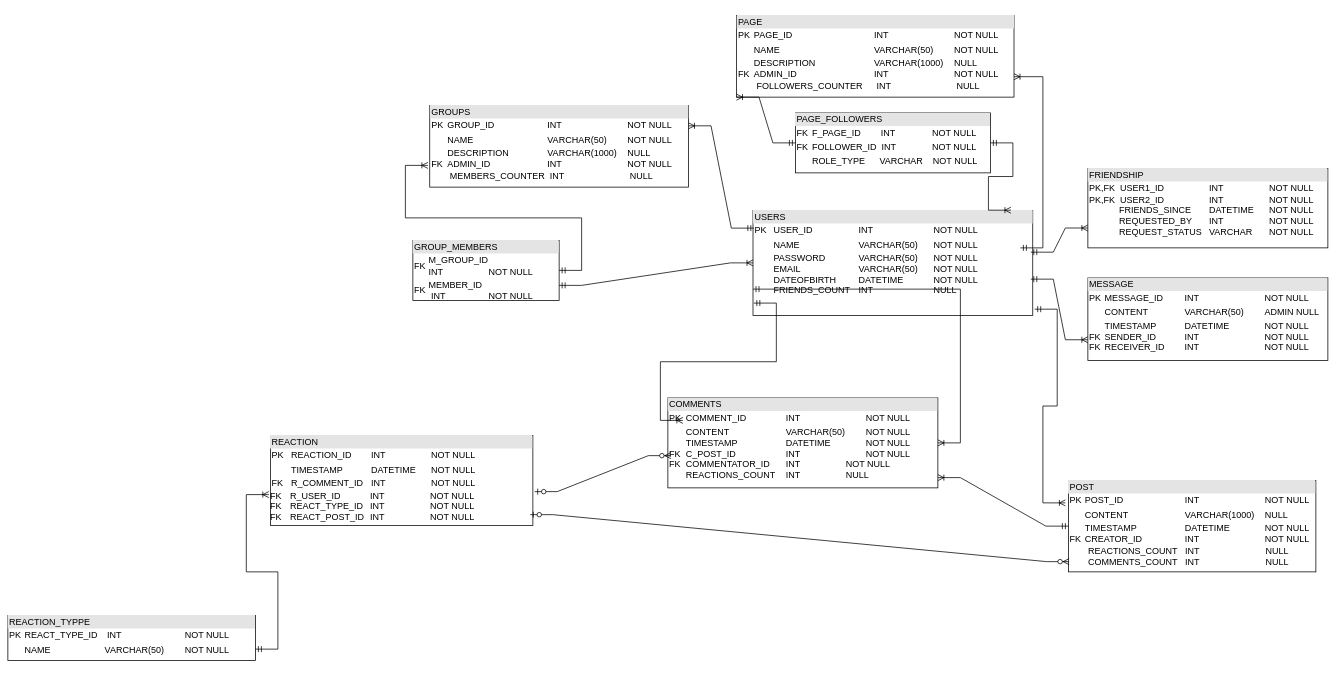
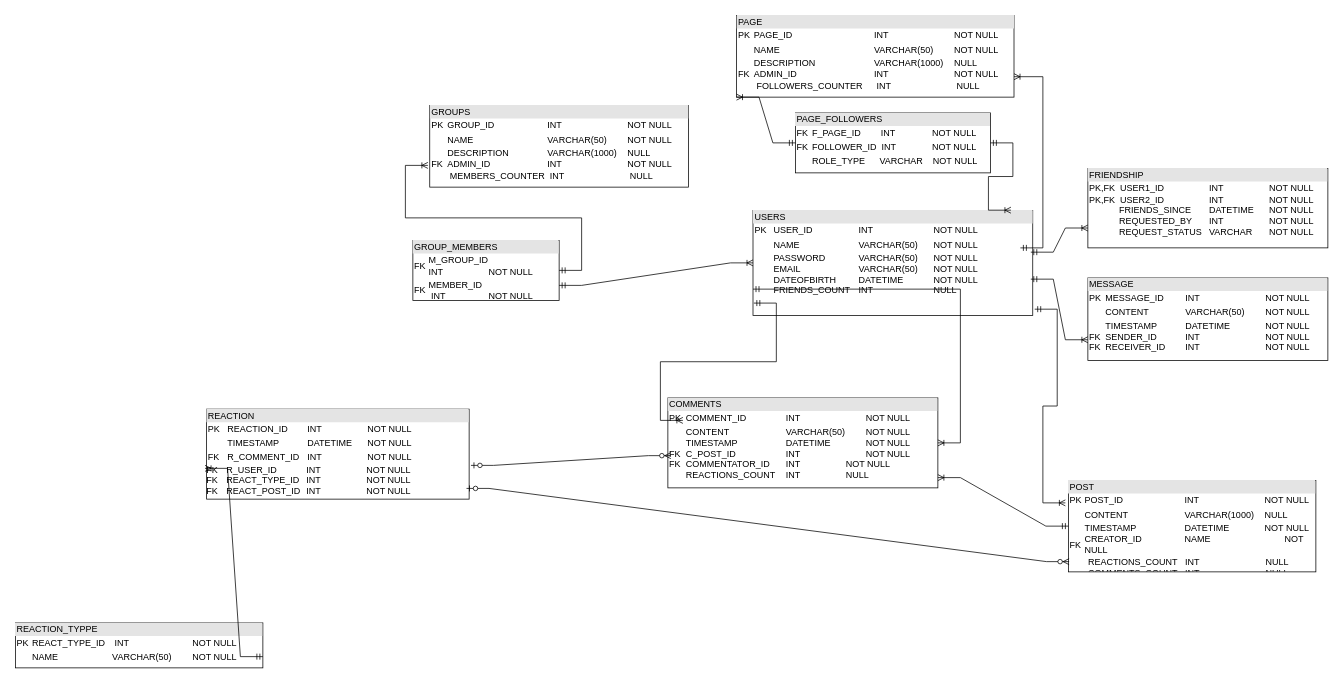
edge "GROUPS PK GROUP_ID INT NOT NULL NAME VARCHAR(50) NOT NULL FK DESCRIPTION VARCHAR(1000) NULL ADMIN_ID INT NOT NULL MEMBERS_COUNTER INT NULL" -- "USERS PK USER_ID INT NOT NULL NAME VARCHAR(50) NOT NULL PASSWORD VARCHAR(50) NOT NULL EMAIL VARCHAR(50) NOT NULL DATEOFBIRTH DATETIME NOT NULL FRIENDS_COUNT INT NULL": removed
node "MESSAGE PK MESSAGE_ID INT NOT NULL CONTENT VARCHAR(50) ADMIN NULL FK FK TIMESTAMP DATETIME NOT NULL SENDER_ID INT NOT NULL RECEIVER_ID INT NOT NULL": label "MESSAGE PK MESSAGE_ID INT NOT NULL CONTENT VARCHAR(50) ADMIN NULL FK FK TIMESTAMP DATETIME NOT NULL SENDER_ID INT NOT NULL RECEIVER_ID INT NOT NULL" -> "MESSAGE PK MESSAGE_ID INT NOT NULL CONTENT VARCHAR(50) NOT NULL FK FK TIMESTAMP DATETIME NOT NULL SENDER_ID INT NOT NULL RECEIVER_ID INT NOT NULL"
node "REACTION PK REACTION_ID INT NOT NULL TIMESTAMP DATETIME NOT NULL FK R_COMMENT_ID INT NOT NULL FK R_USER_ID INT NOT NULL FK REACT_TYPE_ID INT NOT NULL FK REACT_POST_ID INT NOT NULL": moved (402, 480) -> (338, 454)
node "POST PK POST_ID INT NOT NULL CONTENT VARCHAR(1000) NULL FK TIMESTAMP DATETIME NOT NULL CREATOR_ID INT NOT NULL REACTIONS_COUNT INT NULL COMMENTS_COUNT INT NULL": label "POST PK POST_ID INT NOT NULL CONTENT VARCHAR(1000) NULL FK TIMESTAMP DATETIME NOT NULL CREATOR_ID INT NOT NULL REACTIONS_COUNT INT NULL COMMENTS_COUNT INT NULL" -> "POST PK POST_ID INT NOT NULL CONTENT VARCHAR(1000) NULL FK TIMESTAMP DATETIME NOT NULL CREATOR_ID NAME NOT NULL REACTIONS_COUNT INT NULL COMMENTS_COUNT INT NULL"
node "REACTION_TYPPE PK REACT_TYPE_ID INT NOT NULL NAME VARCHAR(50) NOT NULL": moved (132, 638) -> (139, 645)
